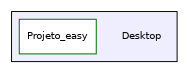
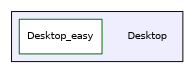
node "Projeto_easy": label "Projeto_easy" -> "Desktop_easy"
